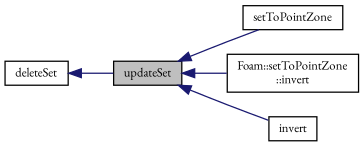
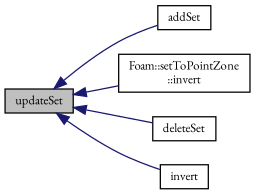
node "setToPointZone": label "setToPointZone" -> "addSet"
edge "updateSet" -> "deleteSet": reversed
